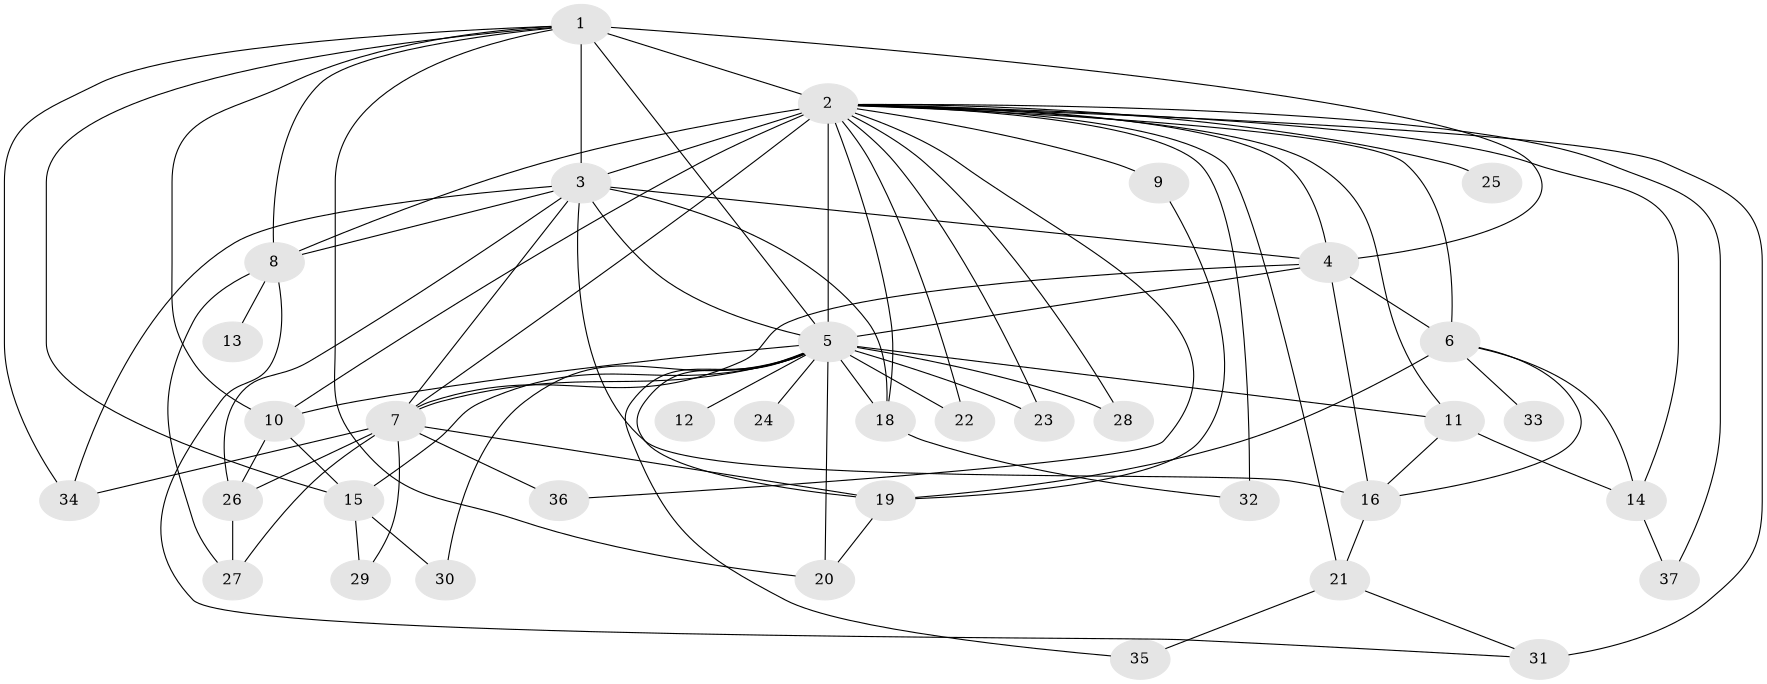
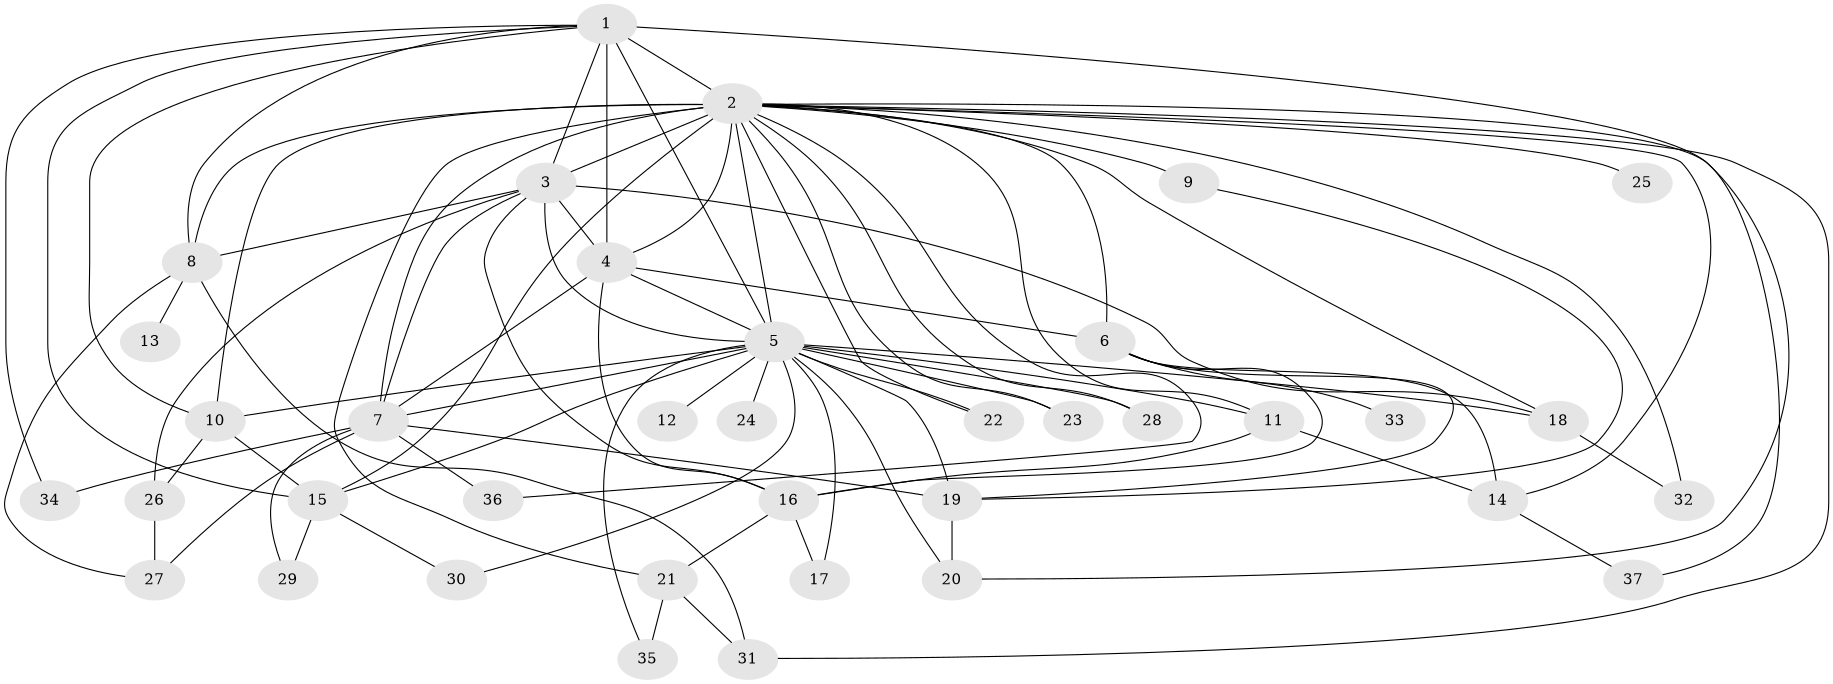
edge "3" -- "34": removed
edge "2" -- "15": added
edge "7" -- "26": removed
node "17": added
